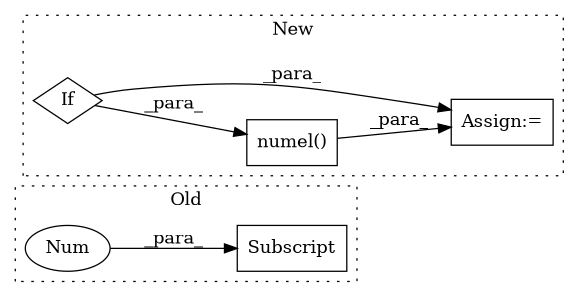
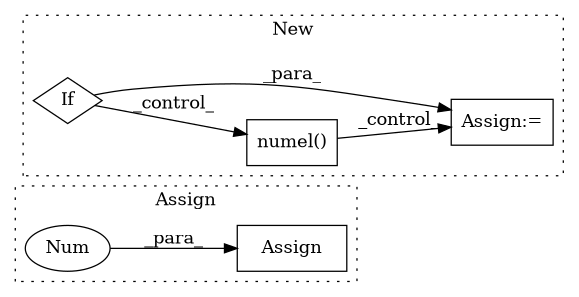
edge "If" -> "numel()": label "_para_" -> "_control_"
edge "numel()" -> "Assign:=": label "_para_" -> "_control_"
cluster "Old": label "Old" -> "Assign"
node "Subscript": label "Subscript" -> "Assign"
